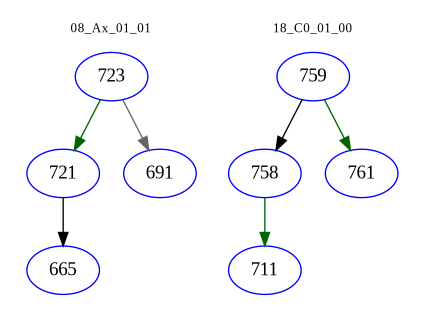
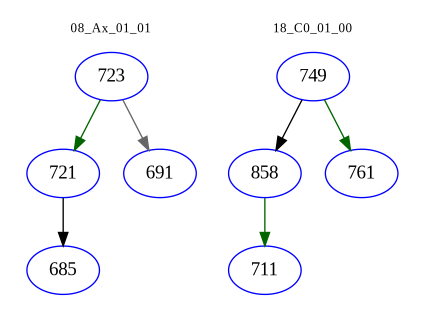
node "759": label "759" -> "749"
node "758": label "758" -> "858"
node "665": label "665" -> "685"
